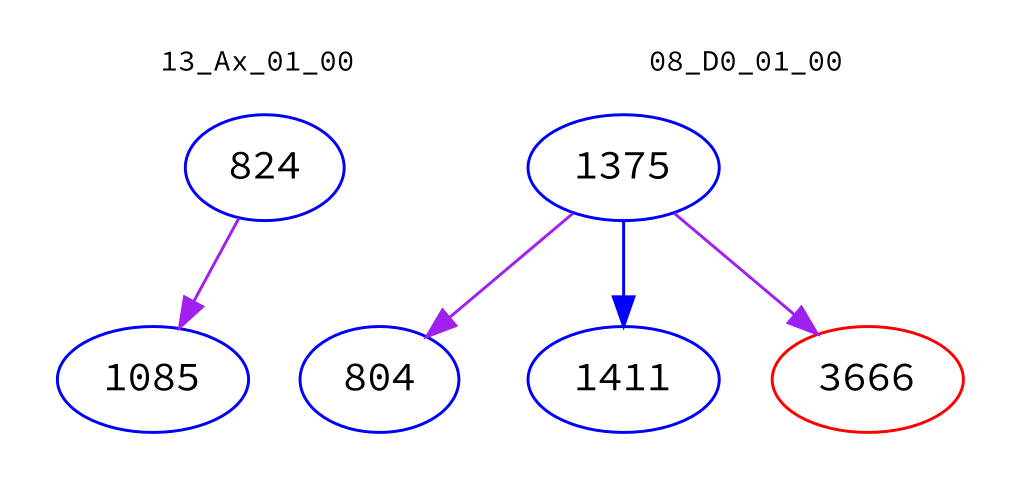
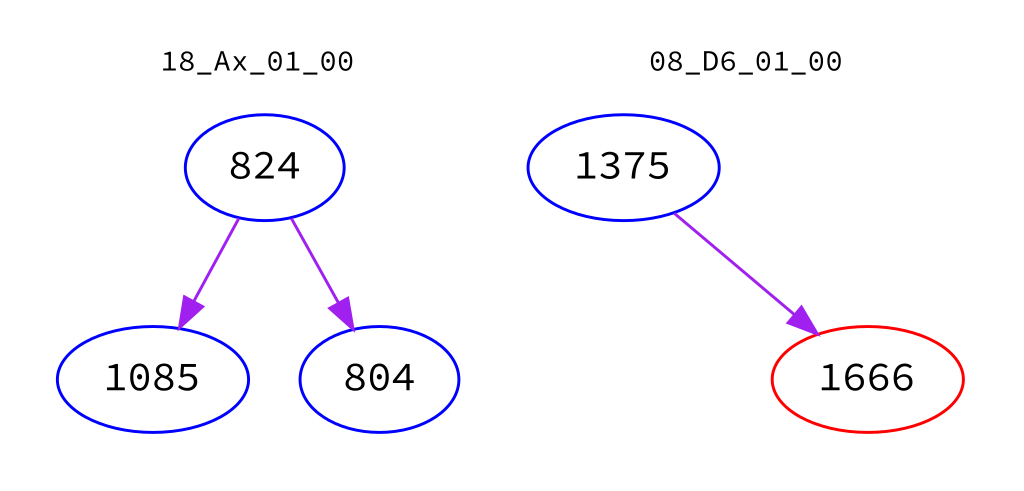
cluster "13_Ax_01_00": label "13_Ax_01_00" -> "18_Ax_01_00"
cluster "08_D0_01_00": label "08_D0_01_00" -> "08_D6_01_00"
edge "1375" -> "804": now "824" -> "804"
node "1411": removed
node "3666": label "3666" -> "1666"
